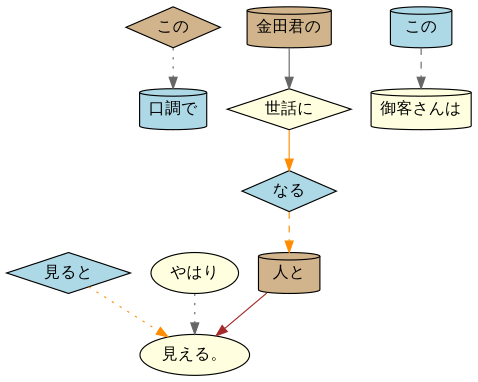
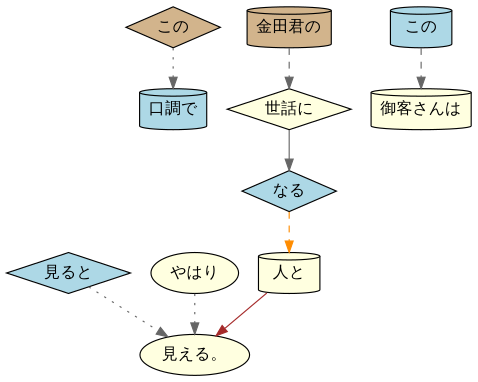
edge "金田君の" -> "世話に": style solid -> dashed
edge "世話に" -> "なる": color darkorange -> gray40
node "人と": fillcolor tan -> lightyellow
edge "見ると" -> "見える。": color darkorange -> gray40
